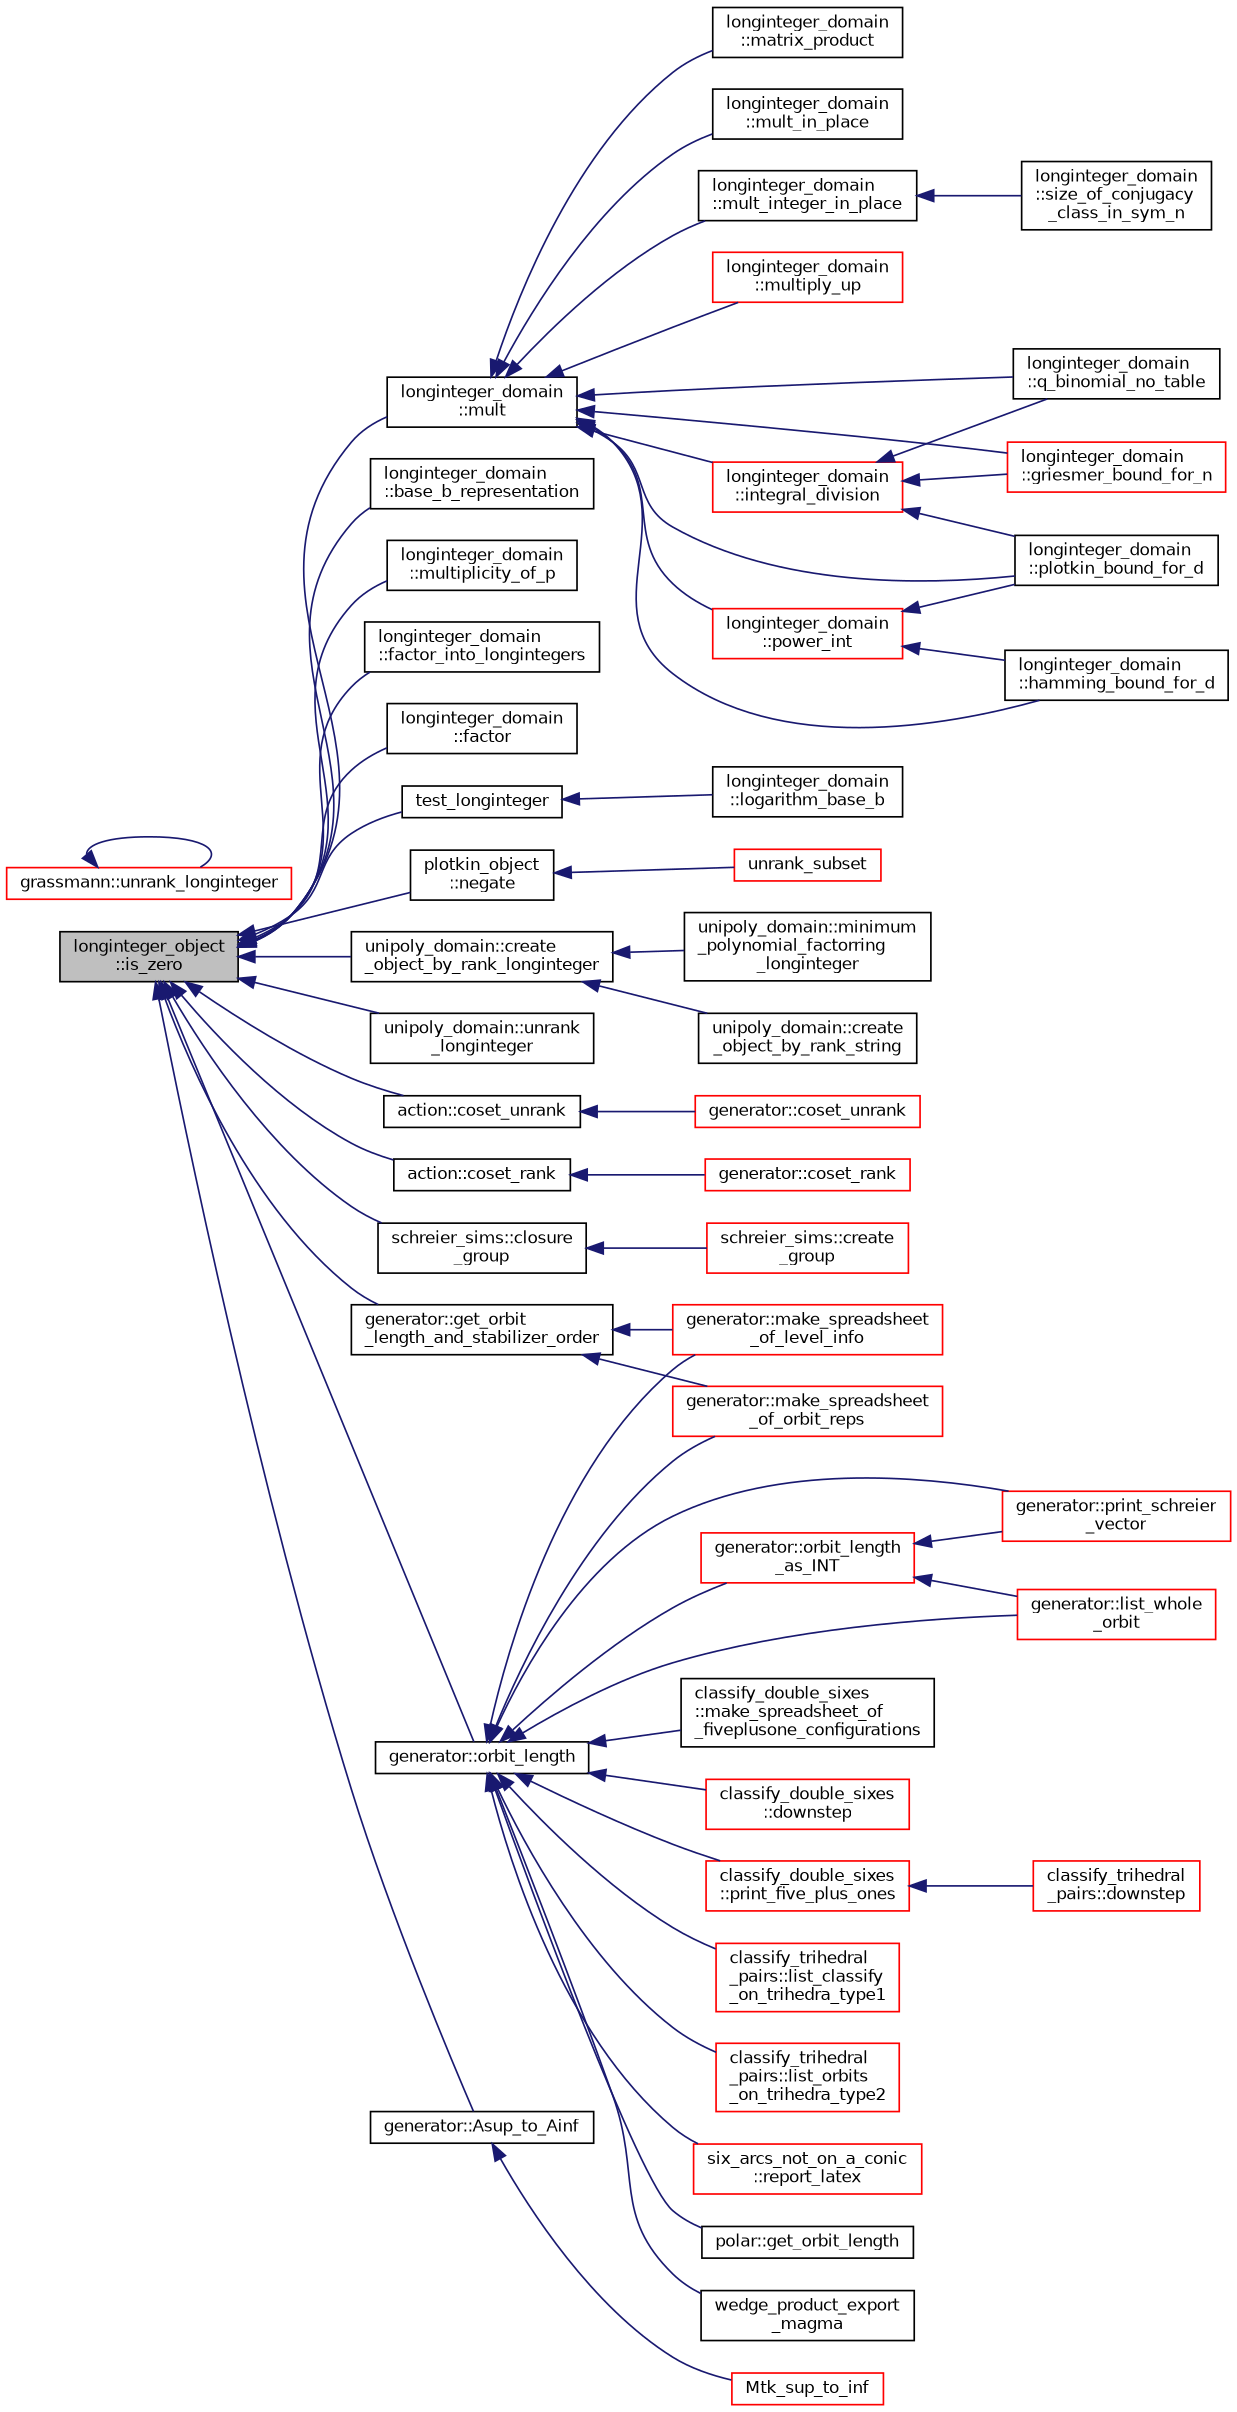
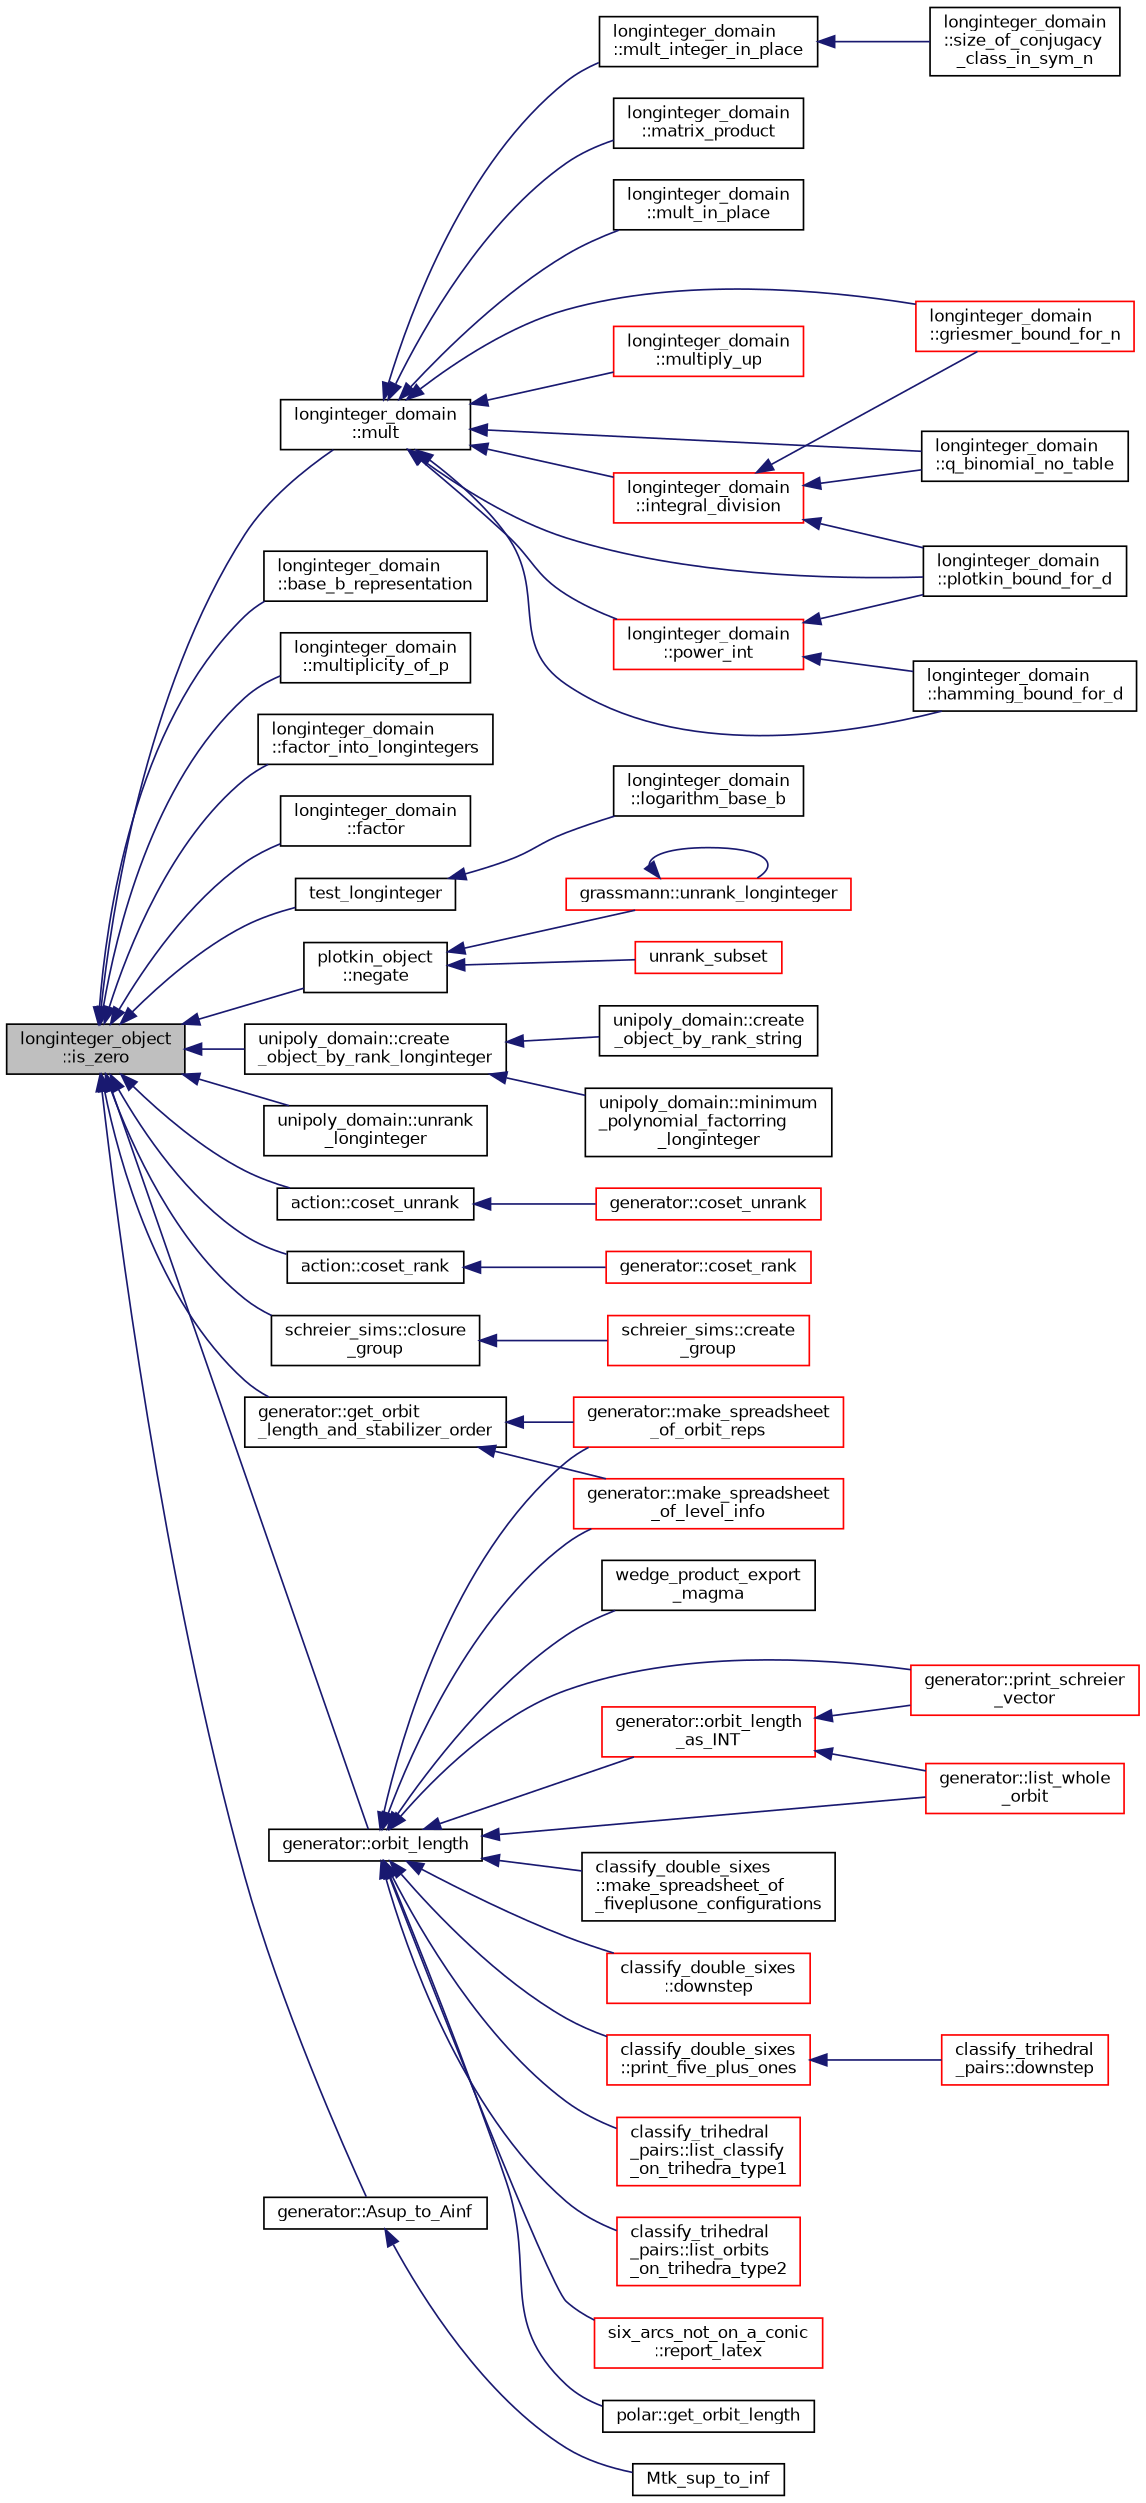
edge "grassmann::unrank_longinteger" -> "plotkin_object ::negate": added
node "Mtk_sup_to_inf": color red -> black
